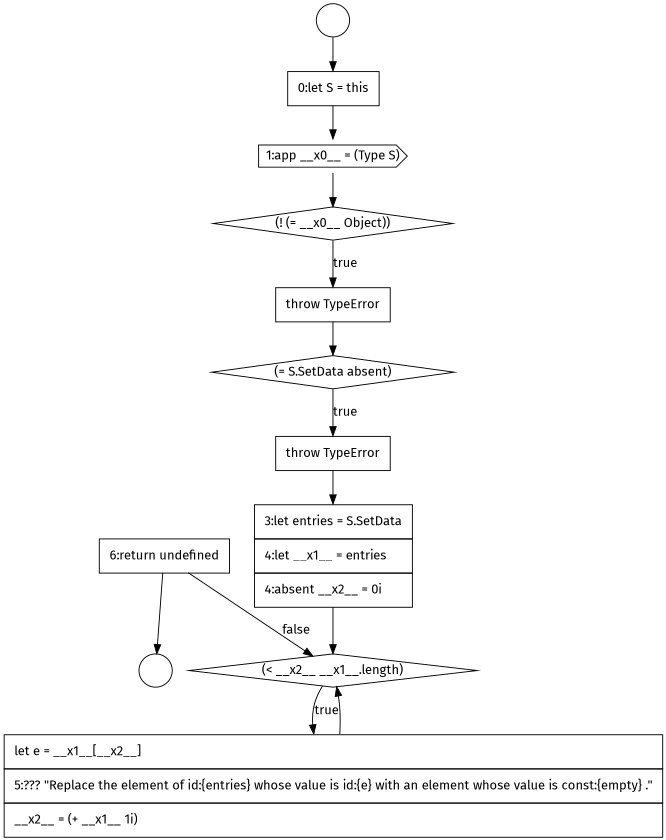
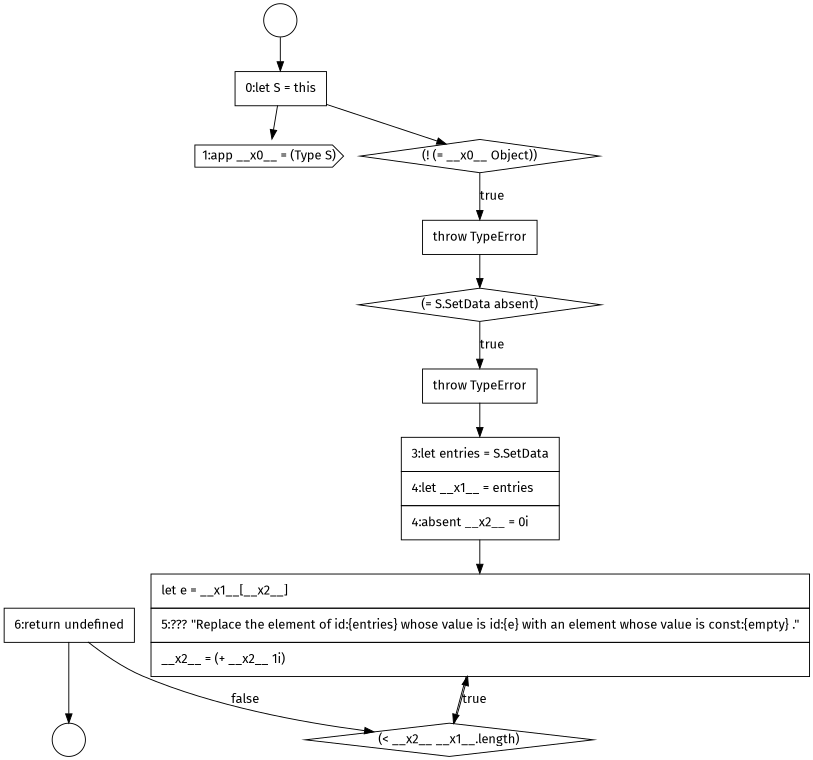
edge "1:app __x0__ = (Type S)" -> "(! (= __x0__ Object))": now "0:let S = this" -> "(! (= __x0__ Object))"
edge "3:let entries = S.SetData" -> "(< __x2__ __x1__.length)": now "3:let entries = S.SetData" -> "let e = __x1__[__x2__]"
node "let e = __x1__[__x2__]": text "__x2__ = (+ __x1__ 1i)" -> "__x2__ = (+ __x2__ 1i)"
